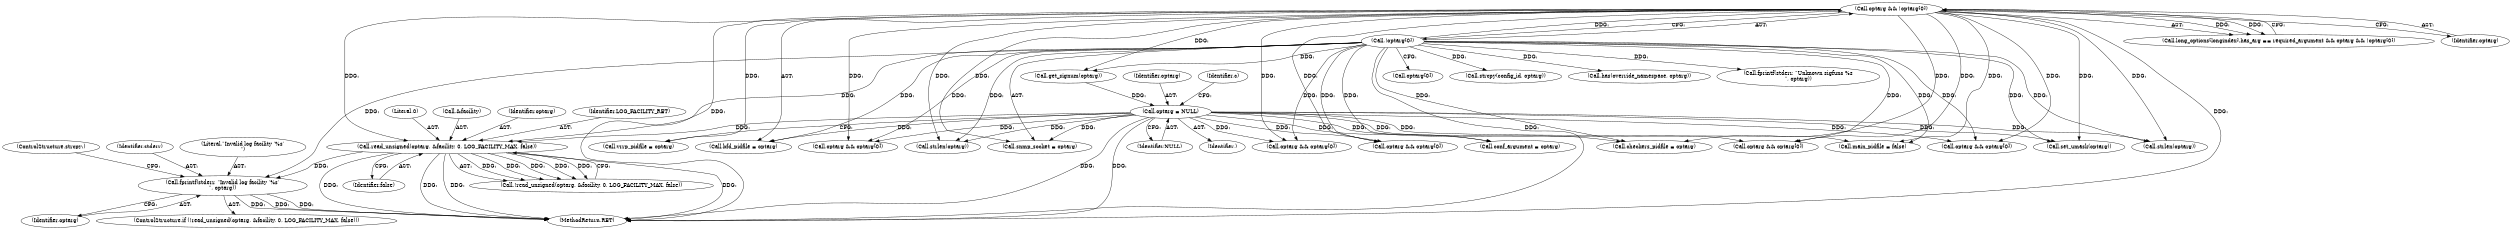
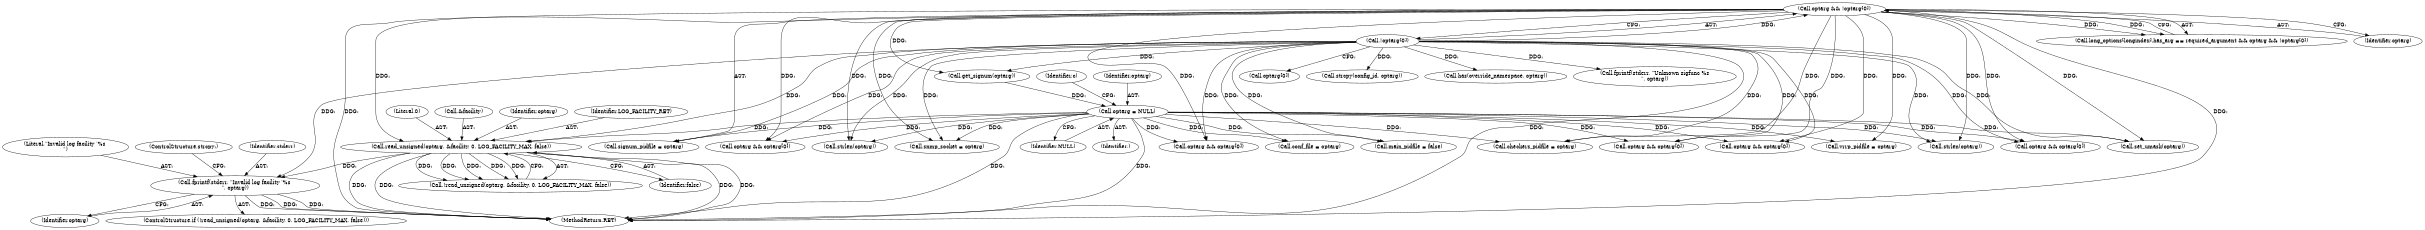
edge "(Call,optarg && !optarg[0])" -> "(Call,main_pidfile = false)": removed, label "DDG:"
edge "(Call,!optarg[0])" -> "(Call,snmp_socket = optarg)": label "AST: " -> "DDG: "
edge "(Call,optarg = NULL)" -> "(Call,vrrp_pidfile = optarg)": label "CFG: " -> "DDG: "
node "(Call,bfd_pidfile = optarg)": label "(Call,bfd_pidfile = optarg)" -> "(Call,signum_pidfile = optarg)"
node "(Call,conf_argument = optarg)": label "(Call,conf_argument = optarg)" -> "(Call,conf_file = optarg)"
